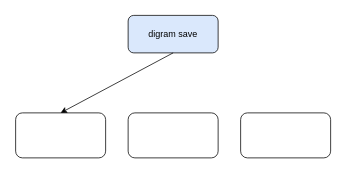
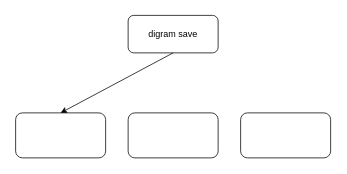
node "digram save": fillcolor #dae8fc -> #ffffff
